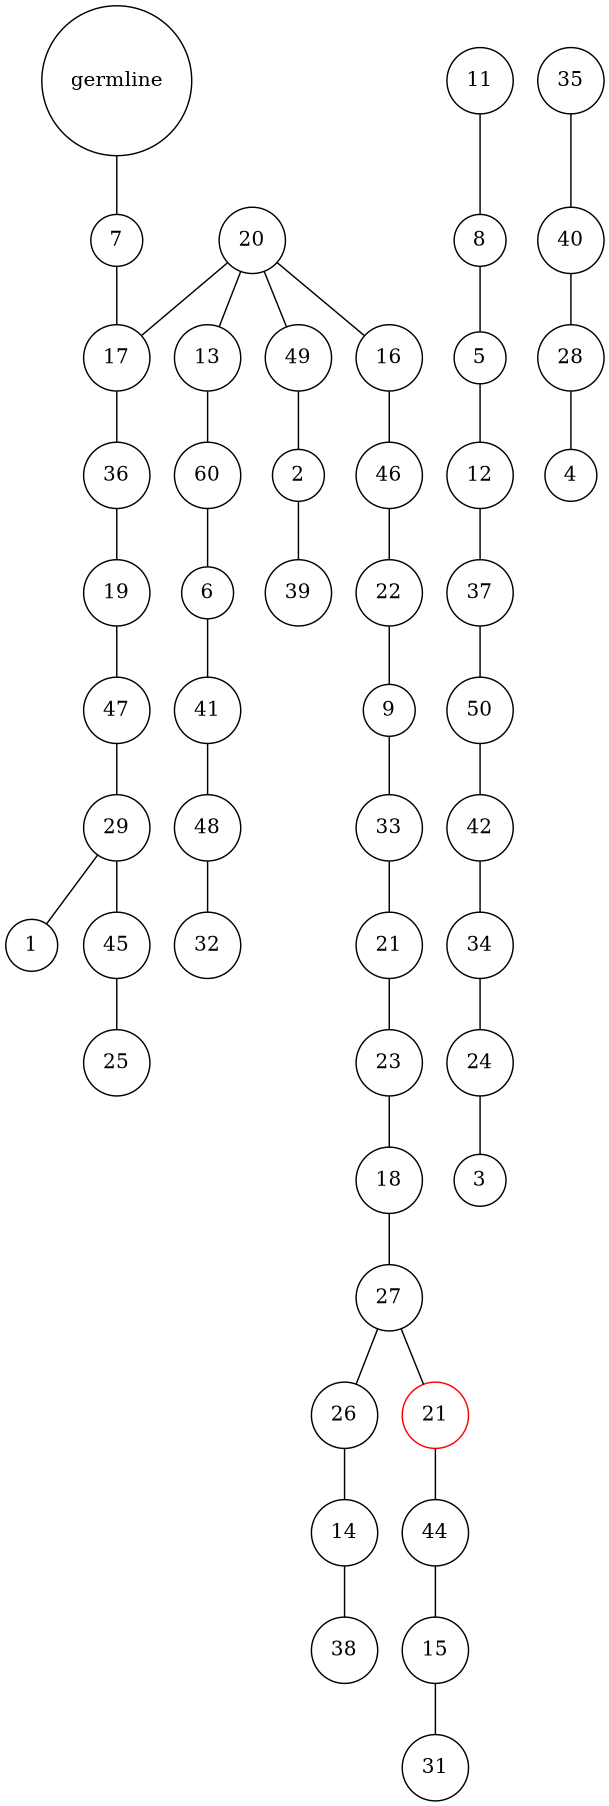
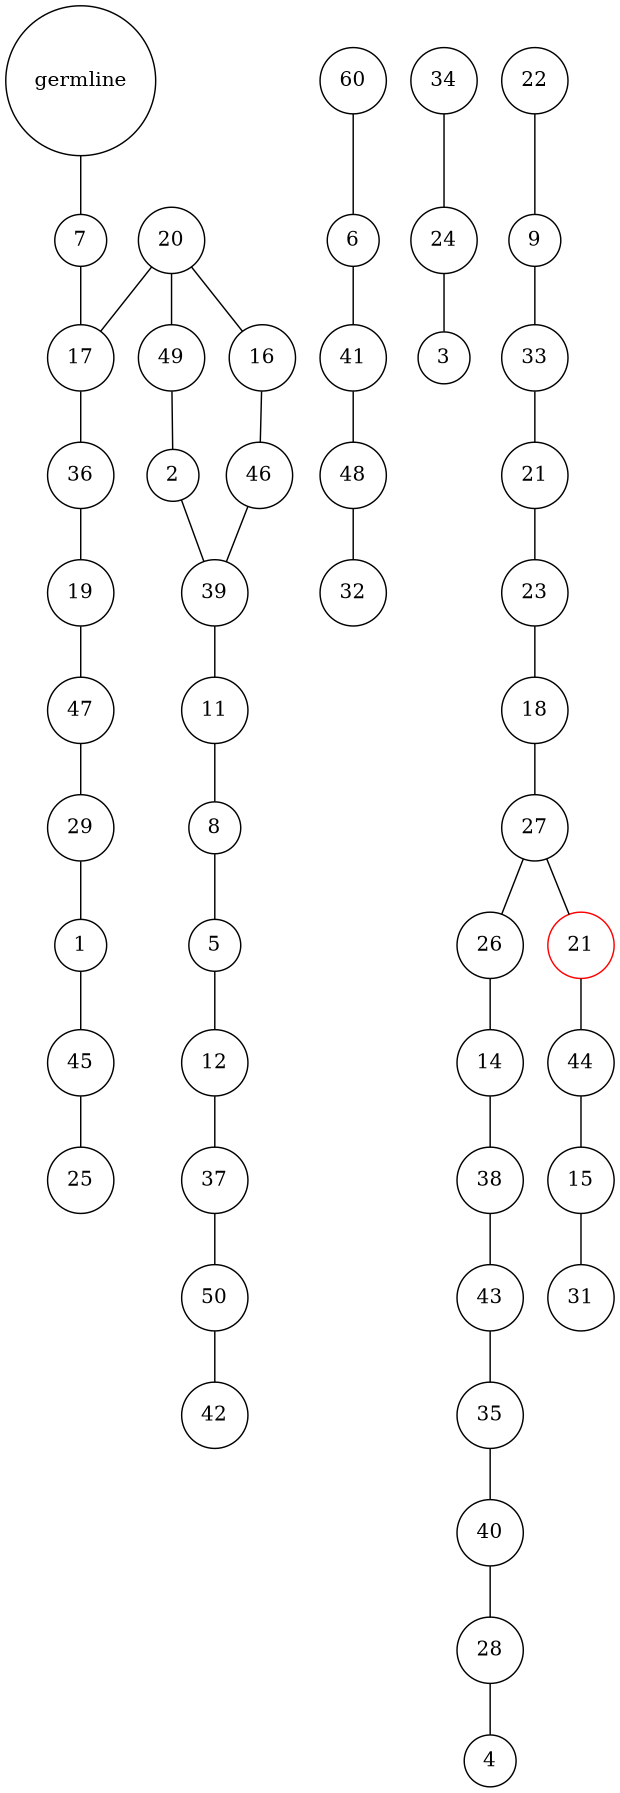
node "13": removed
edge "46" -- "22": now "46" -- "39"
edge "39" -- "11": added
edge "29" -- "45": now "1" -- "45"
edge "42" -- "34": removed
node "43": added
